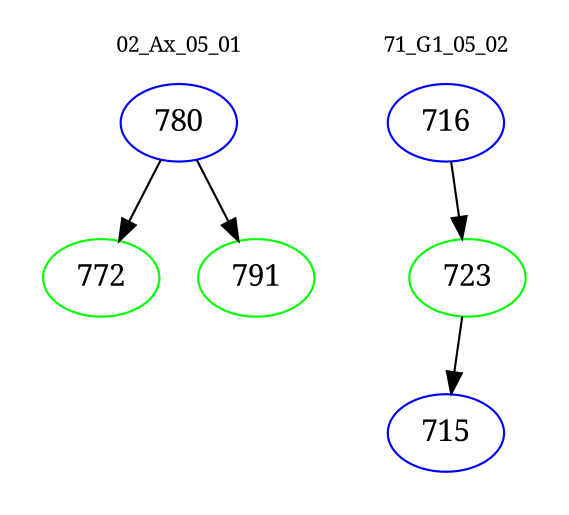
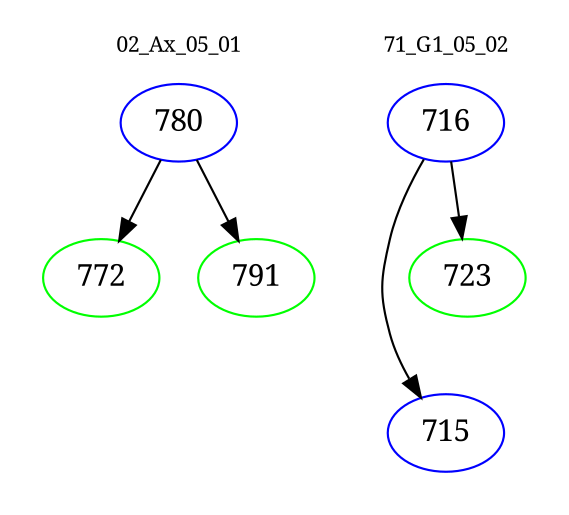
edge "723" -> "715": now "716" -> "715"
